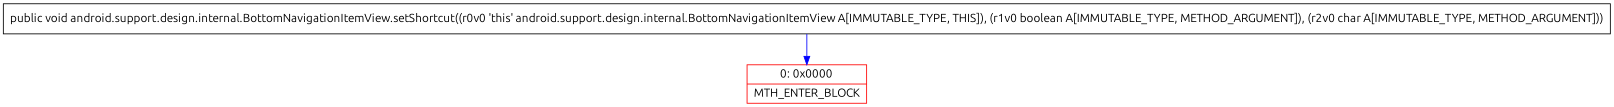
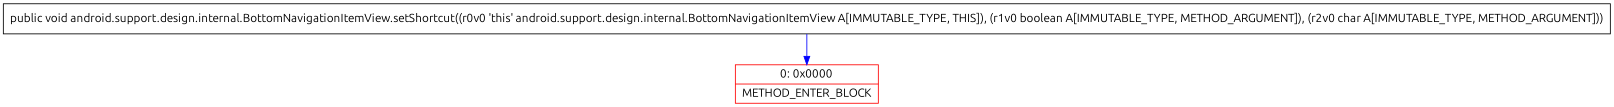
node "0: 0x0000": text "MTH_ENTER_BLOCK" -> "METHOD_ENTER_BLOCK"
